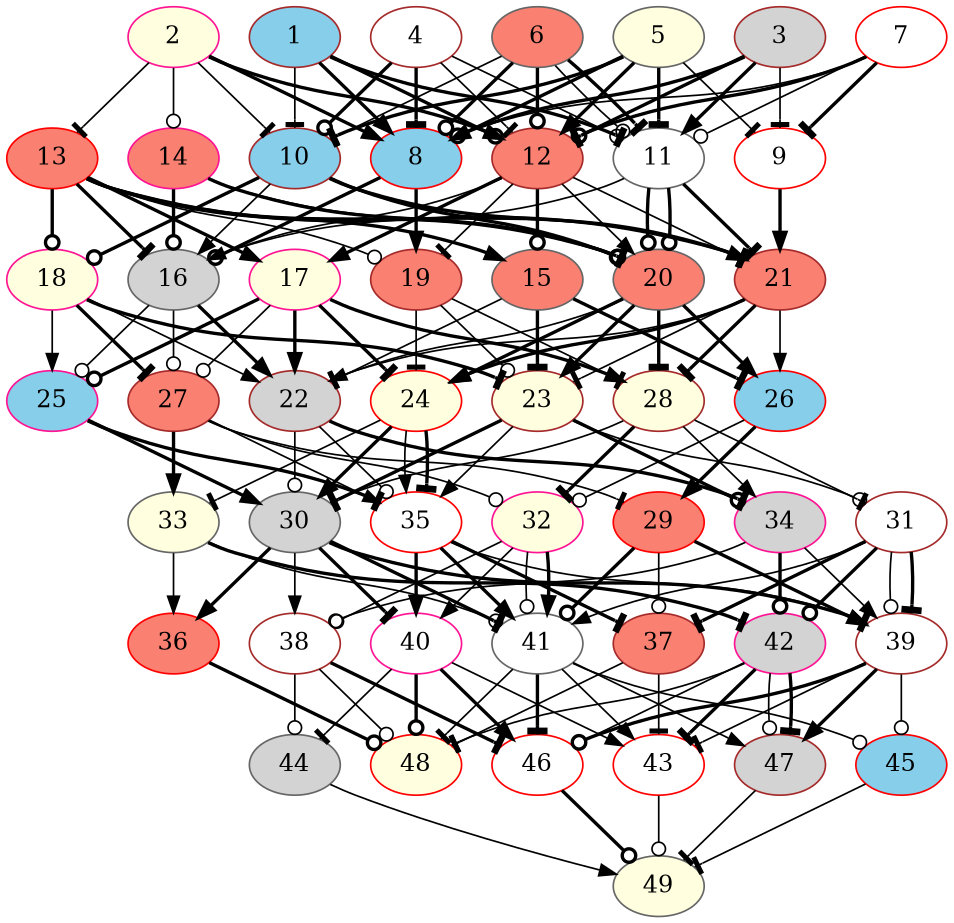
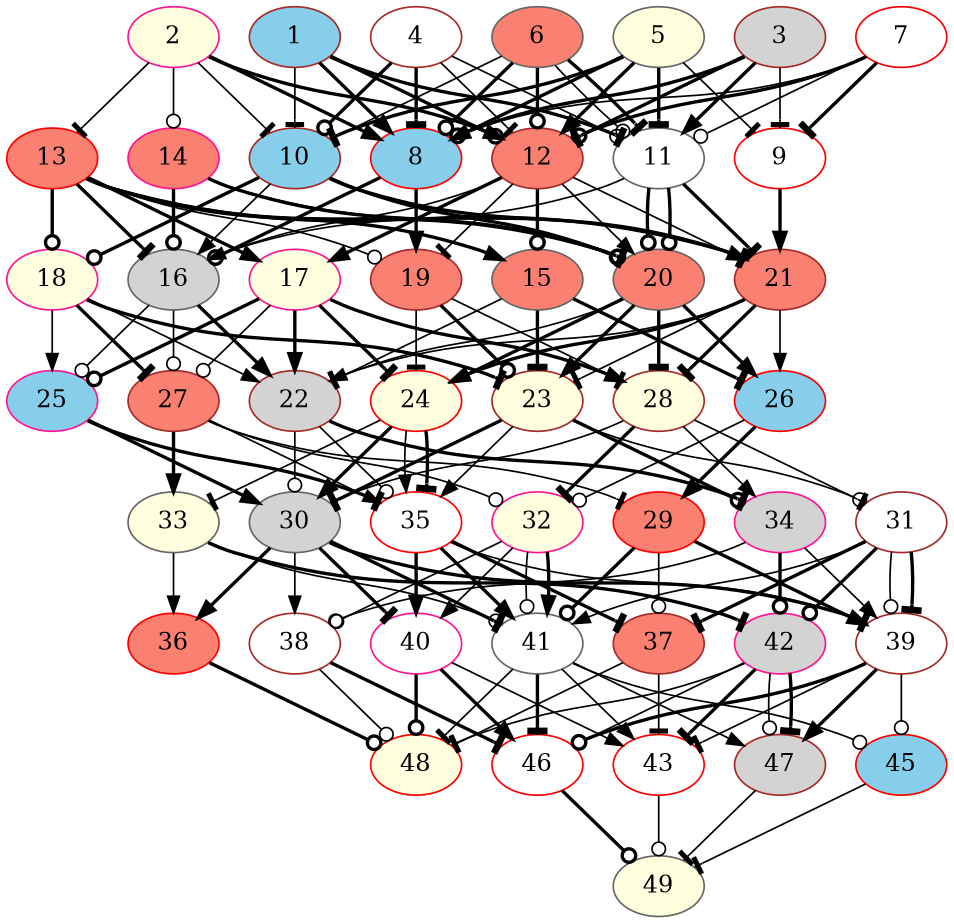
edge "19" -> "23": style solid -> bold
node "44": removed
